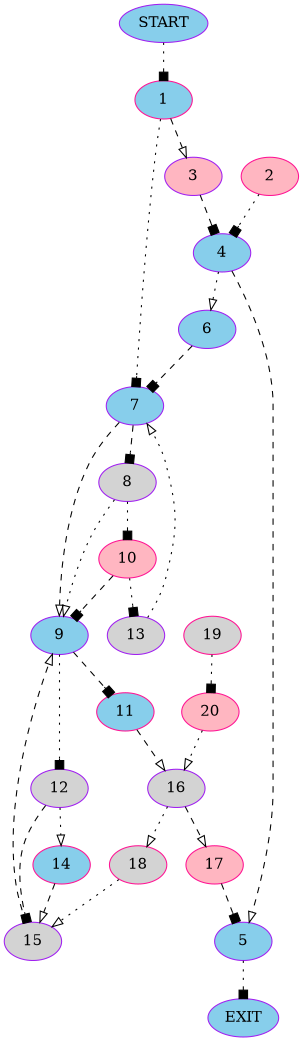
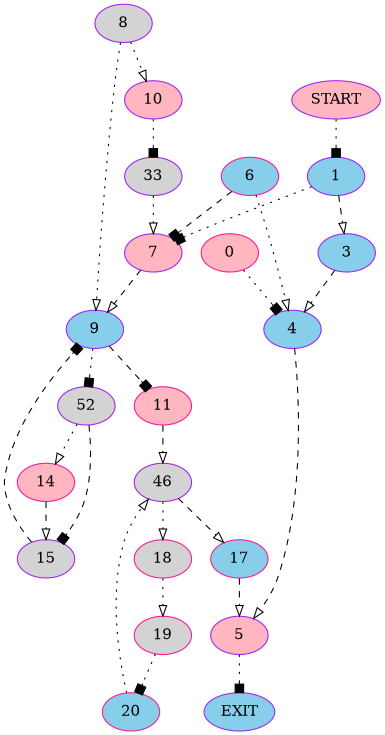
node "START": fillcolor skyblue -> lightpink
node "1": color deeppink -> purple
node "3": fillcolor lightpink -> skyblue
node "2": label "2" -> "0"
edge "3" -> "4": arrowhead box -> onormal
edge "4" -> "6": reversed
node "6": color purple -> deeppink
node "7": fillcolor skyblue -> lightpink
edge "7" -> "8": removed
edge "8" -> "10": arrowhead box -> onormal
node "10": color deeppink -> purple
edge "10" -> "9": removed
node "13": label "13" -> "33"
node "11": fillcolor skyblue -> lightpink
node "20": fillcolor lightpink -> skyblue
node "12": label "12" -> "52"
node "16": label "16" -> "46"
edge "15" -> "9": arrowhead onormal -> box
node "14": fillcolor skyblue -> lightpink
node "17": fillcolor lightpink -> skyblue
edge "17" -> "5": arrowhead box -> onormal
edge "18" -> "15": now "18" -> "19"
node "5": fillcolor skyblue -> lightpink
